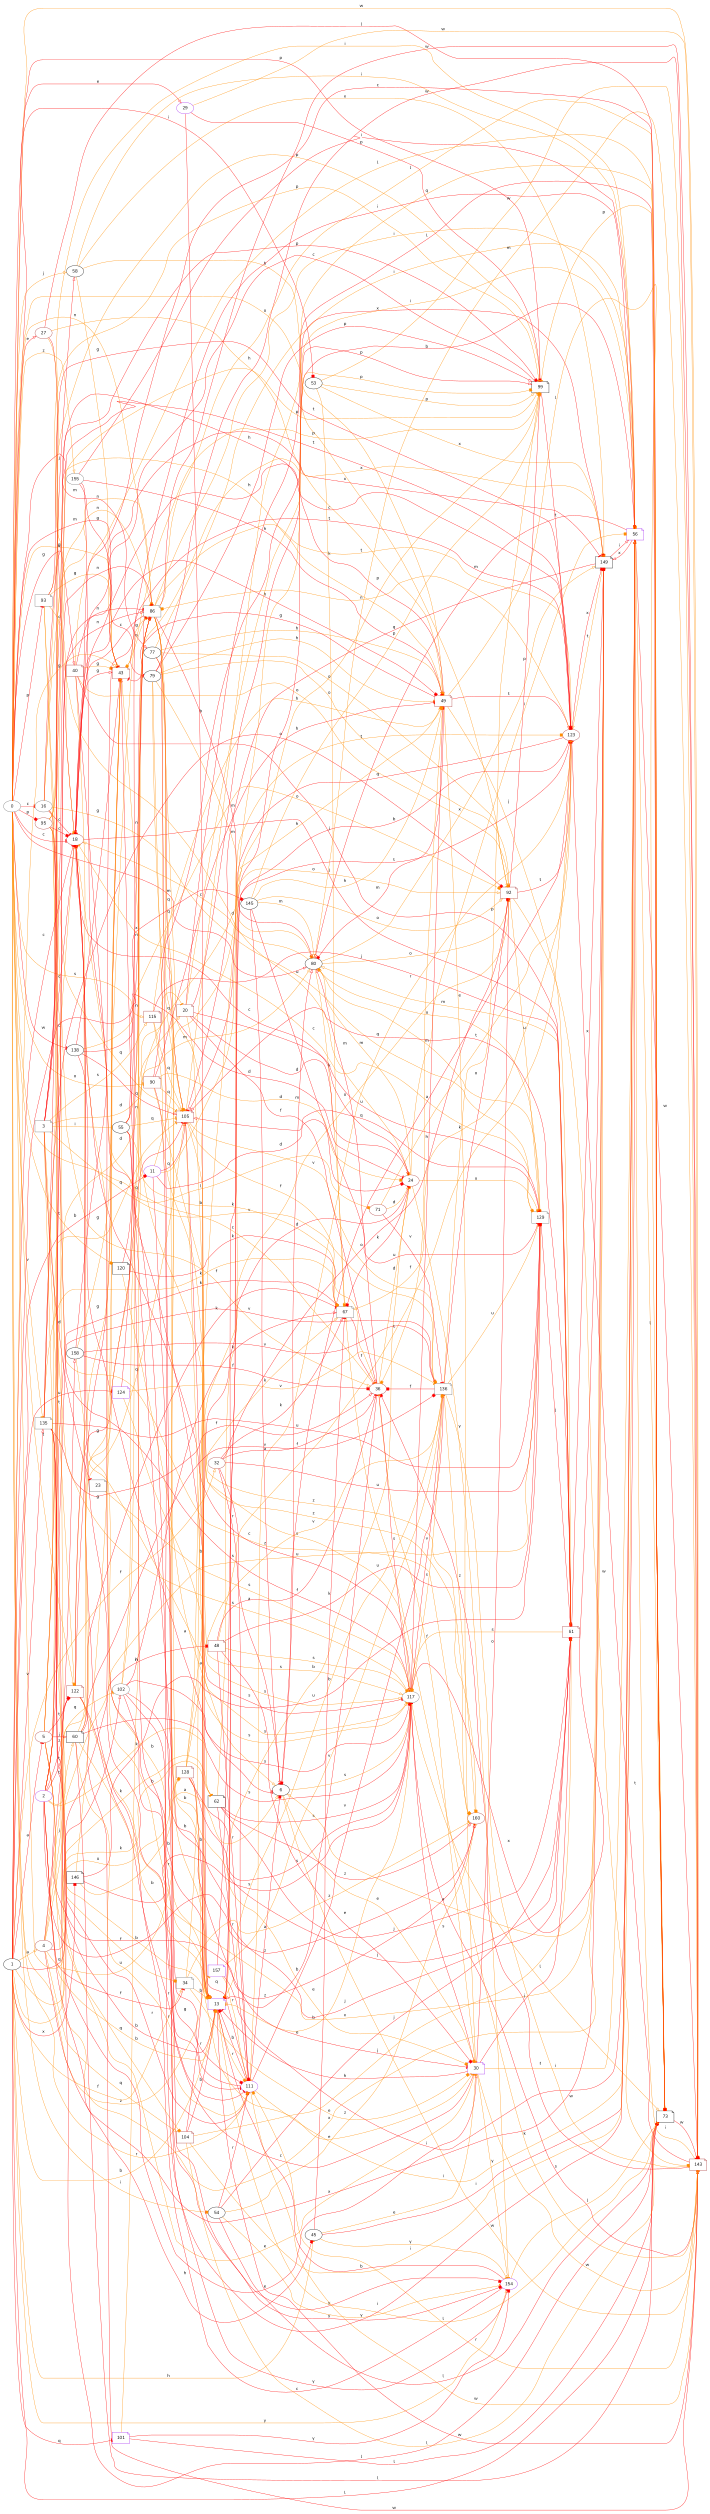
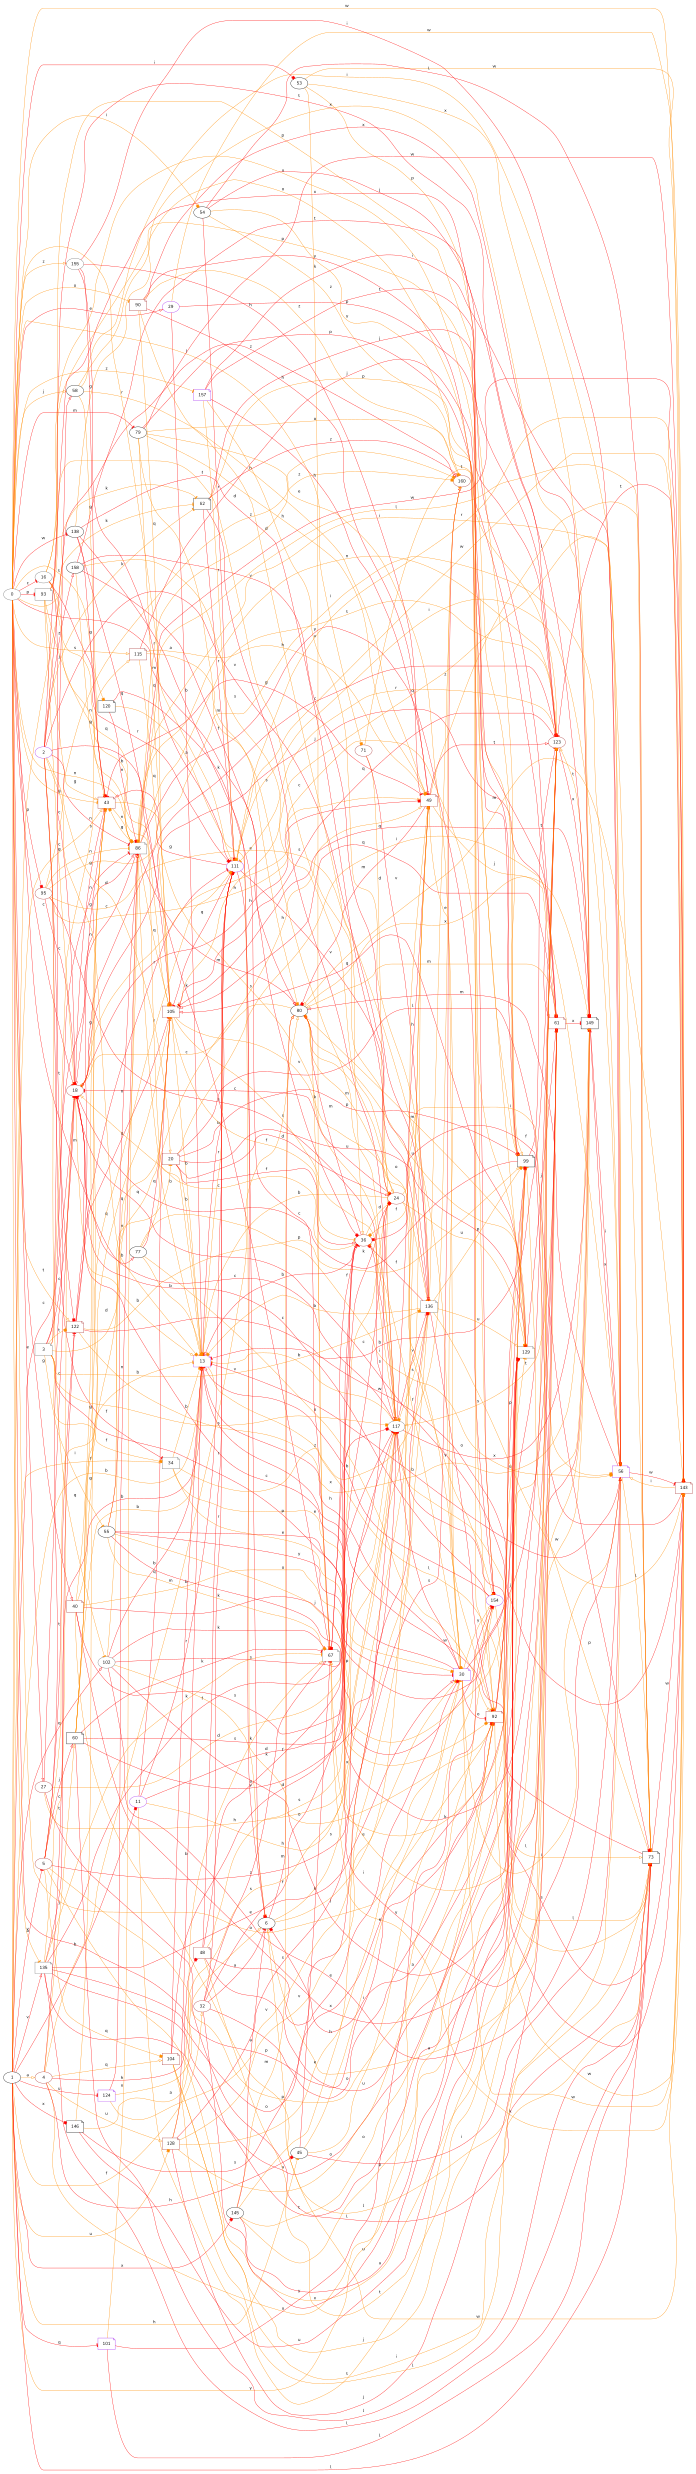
edge "16" -> "49": now "157" -> "49"
node "23": removed
